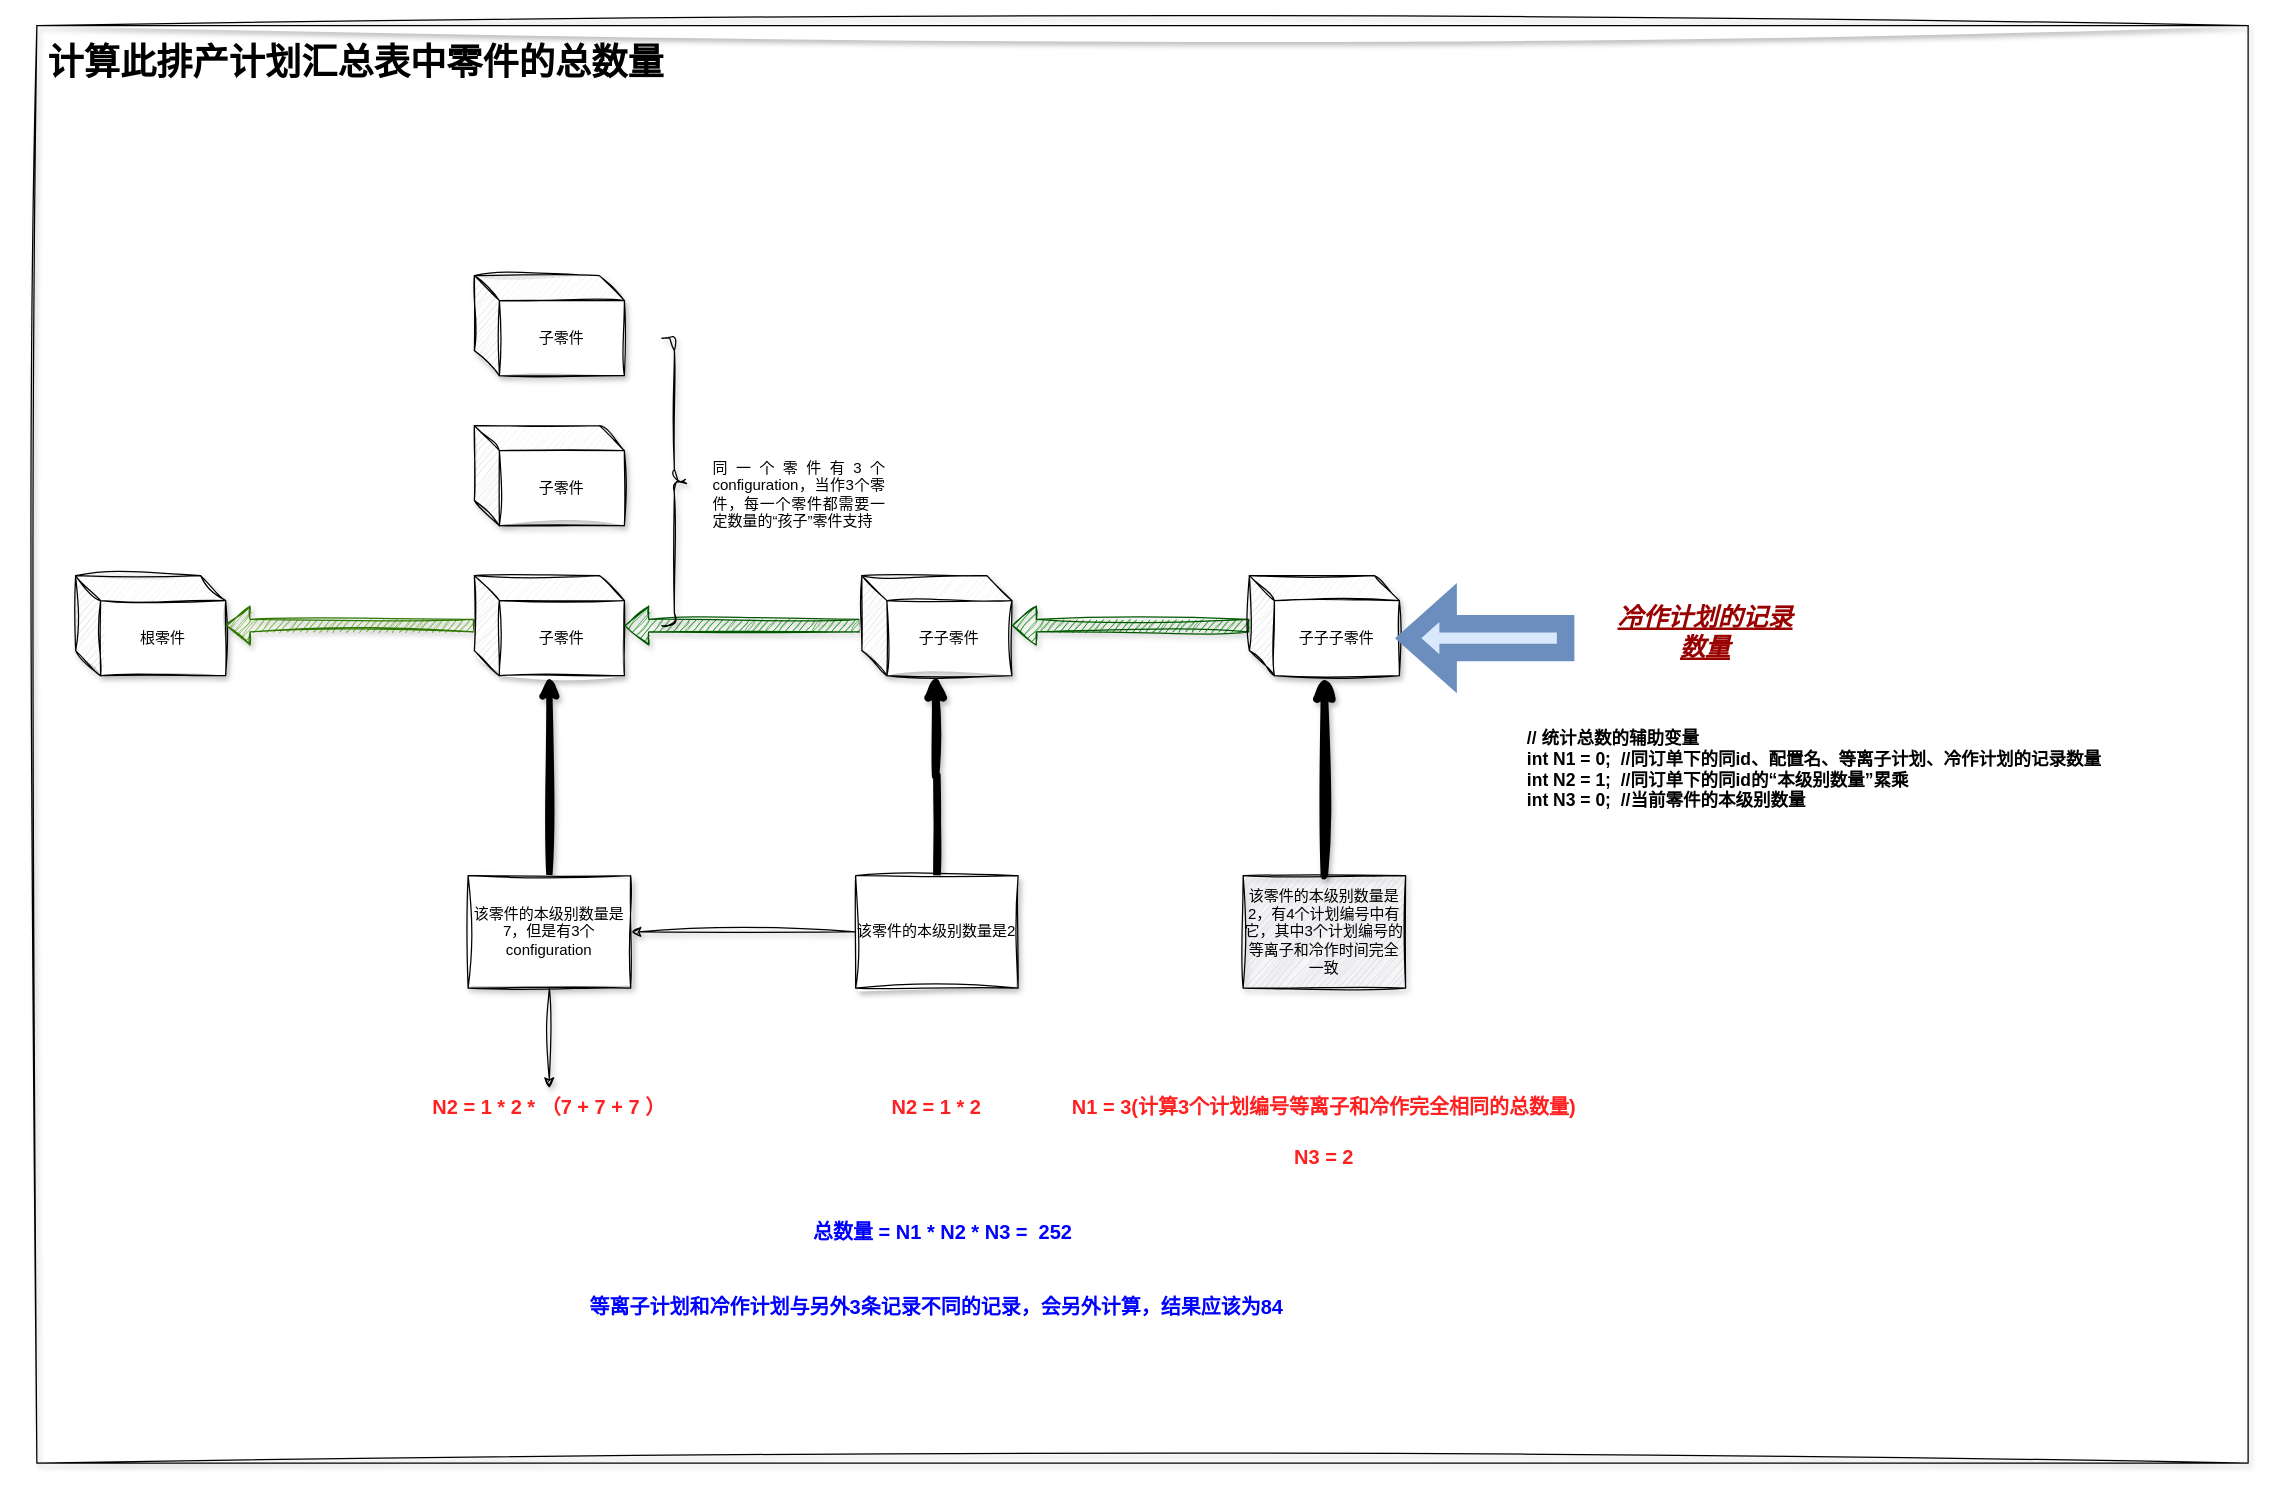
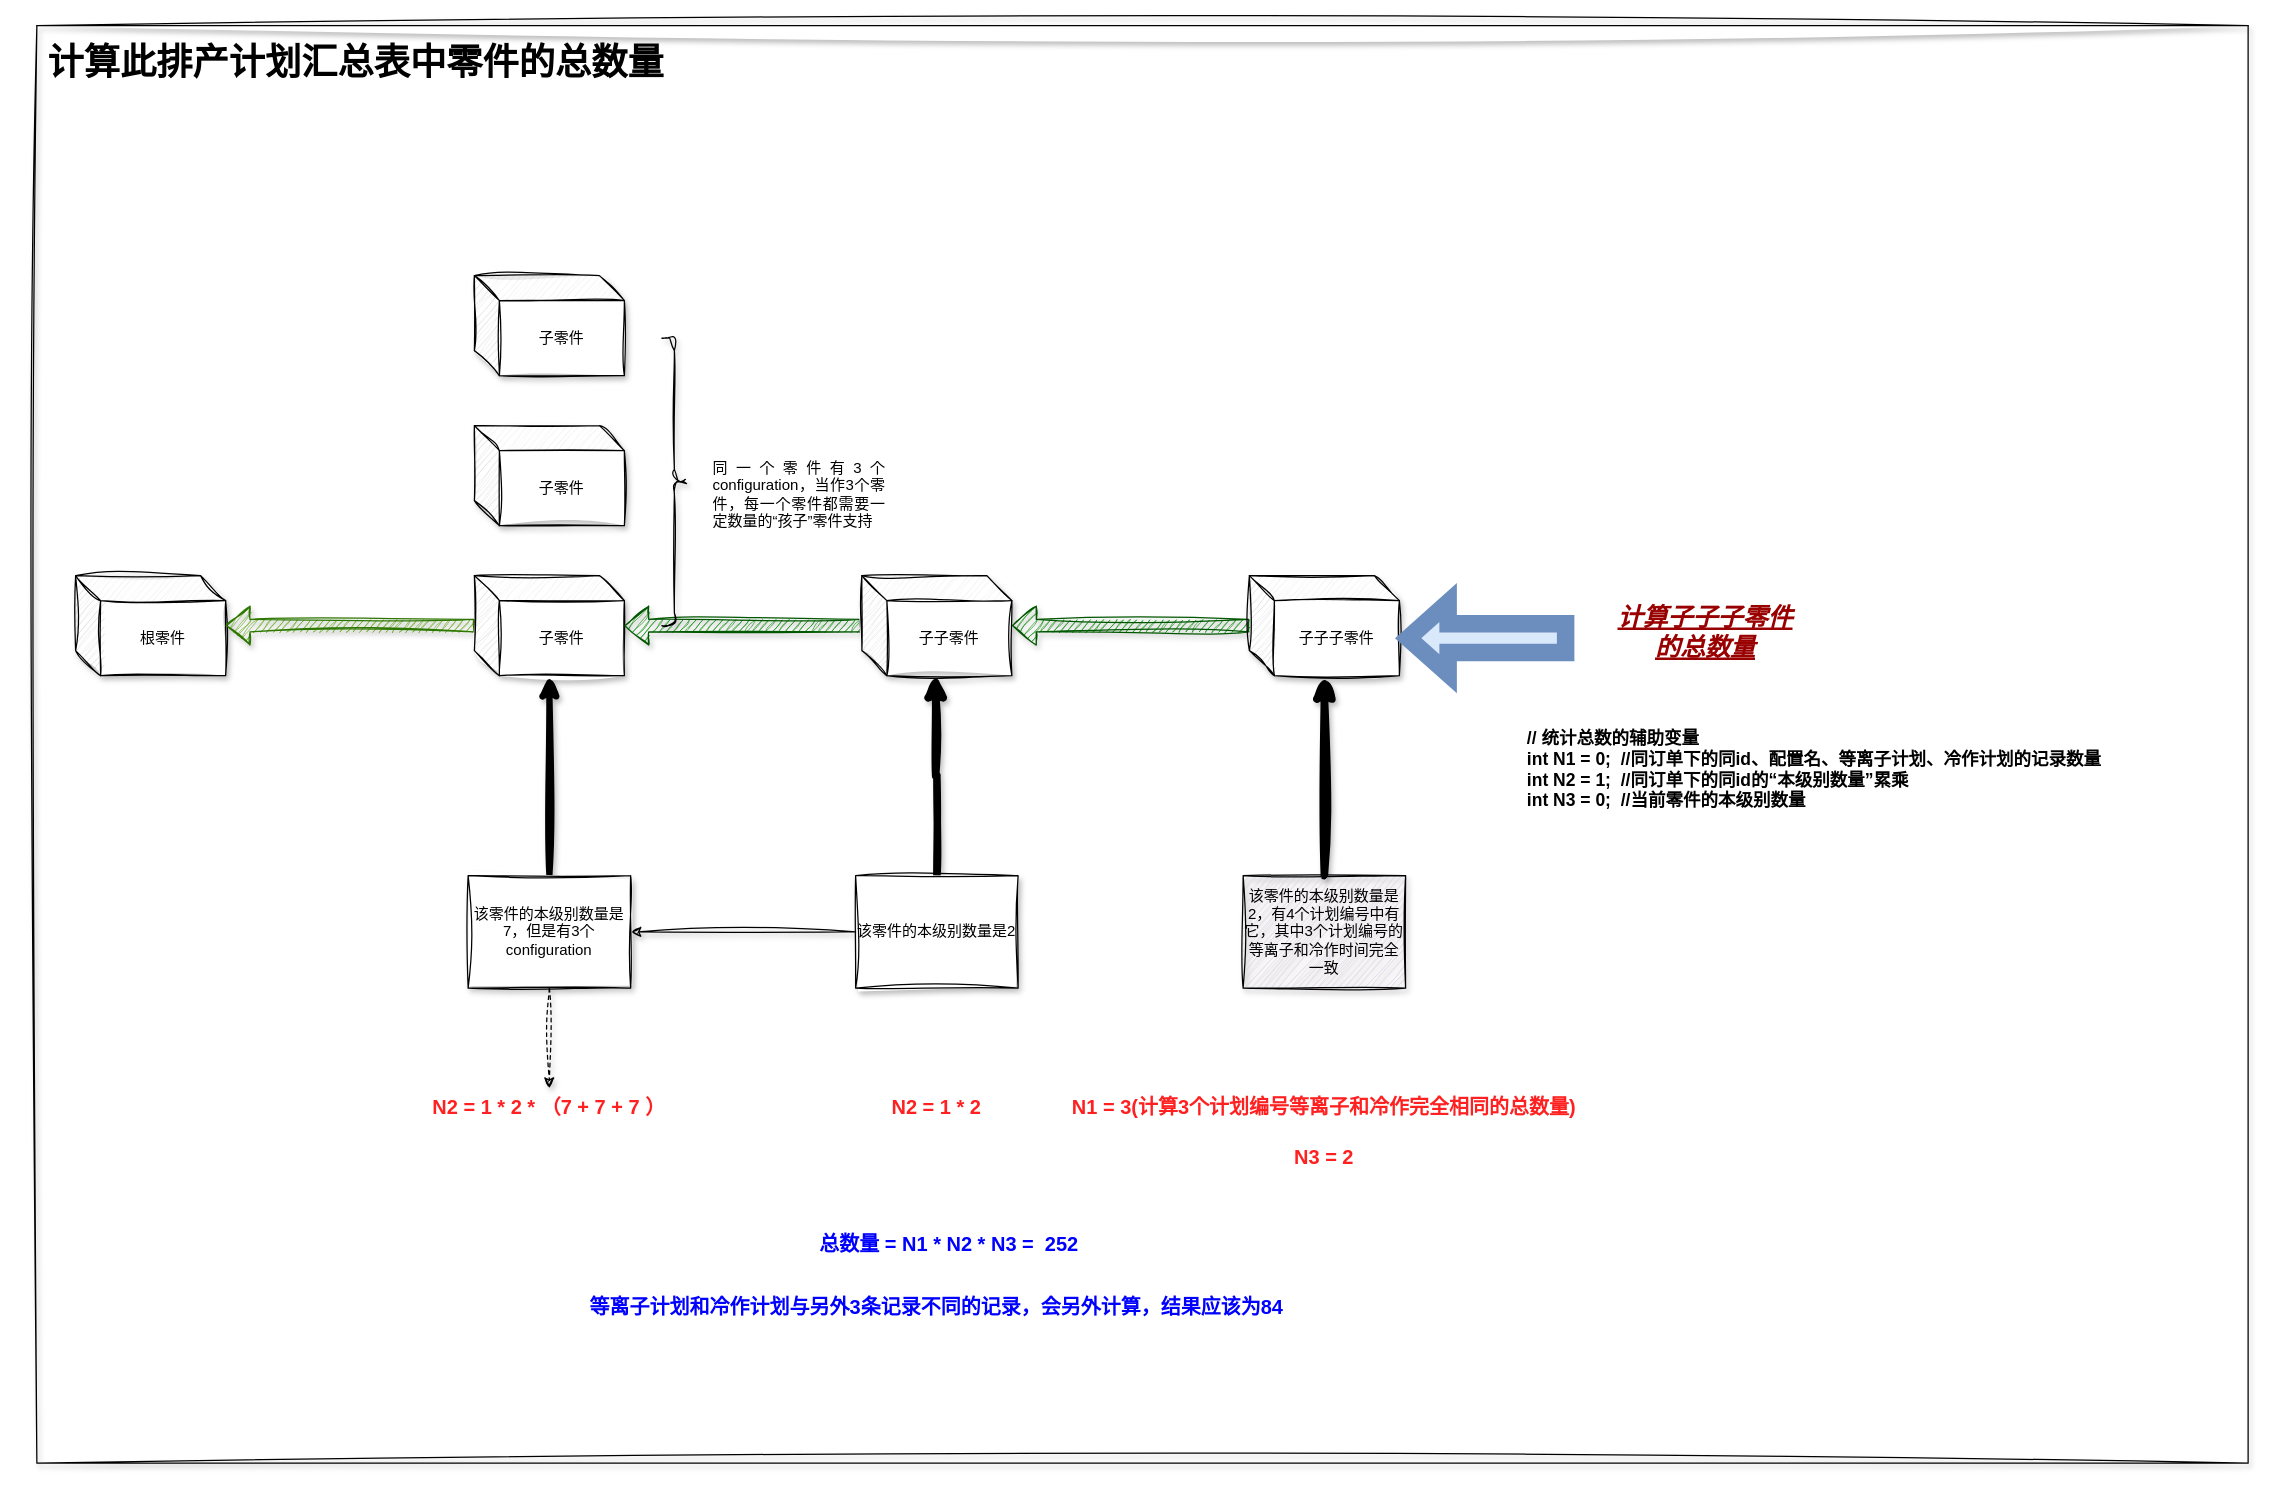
node "冷作计划的记录数量": label "冷作计划的记录数量" -> "计算子子子零件的总数量"
edge "该零件的本级别数量是7，但是有3个configuration" -> "N2 = 1 * 2 * （7 + 7 + 7 ）": style solid -> dashed
node "总数量 = N1 * N2 * N3 = 252": moved (943, 1232) -> (949, 1244)
